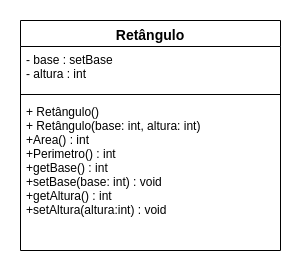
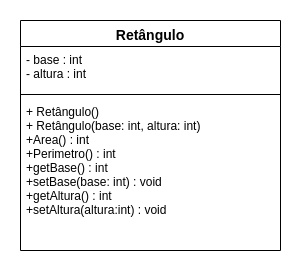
node "- base : setBase - altura : int": label "- base : setBase - altura : int" -> "- base : int - altura : int"
